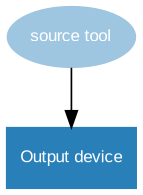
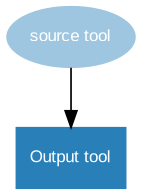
node "Output device": label "Output device" -> "Output tool"
